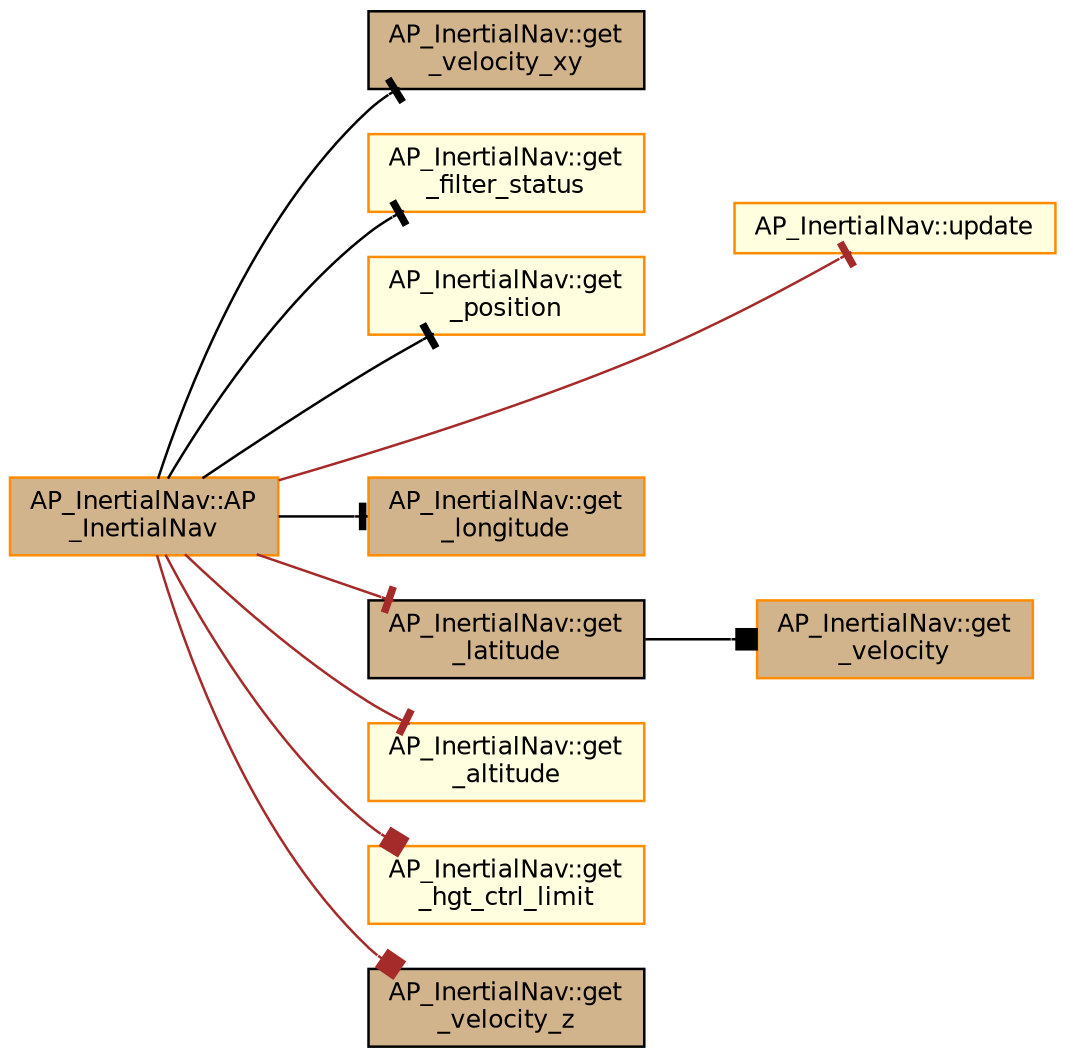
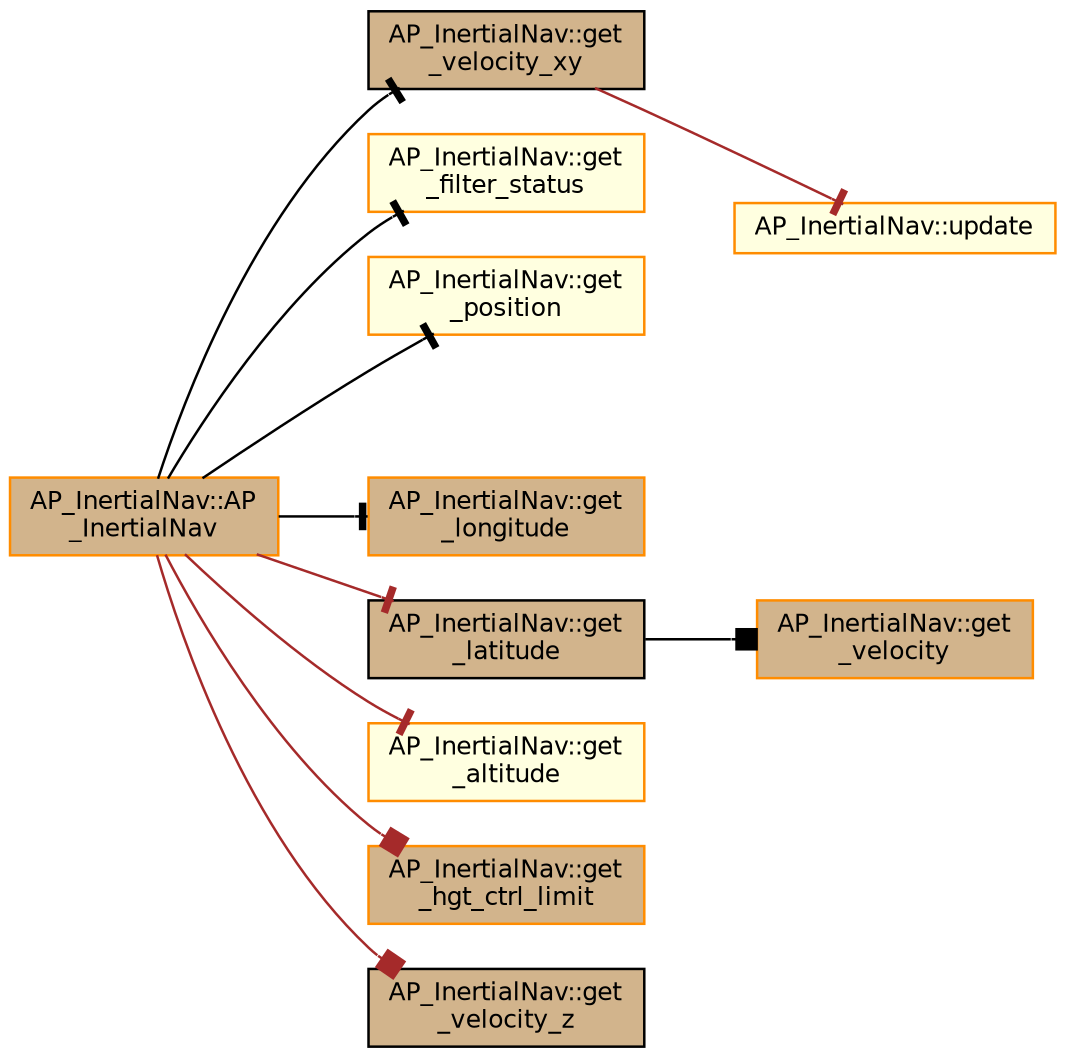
edge "AP_InertialNav::AP _InertialNav" -> "AP_InertialNav::update": now "AP_InertialNav::get _velocity_xy" -> "AP_InertialNav::update"
node "AP_InertialNav::get _hgt_ctrl_limit": fillcolor lightyellow -> tan
